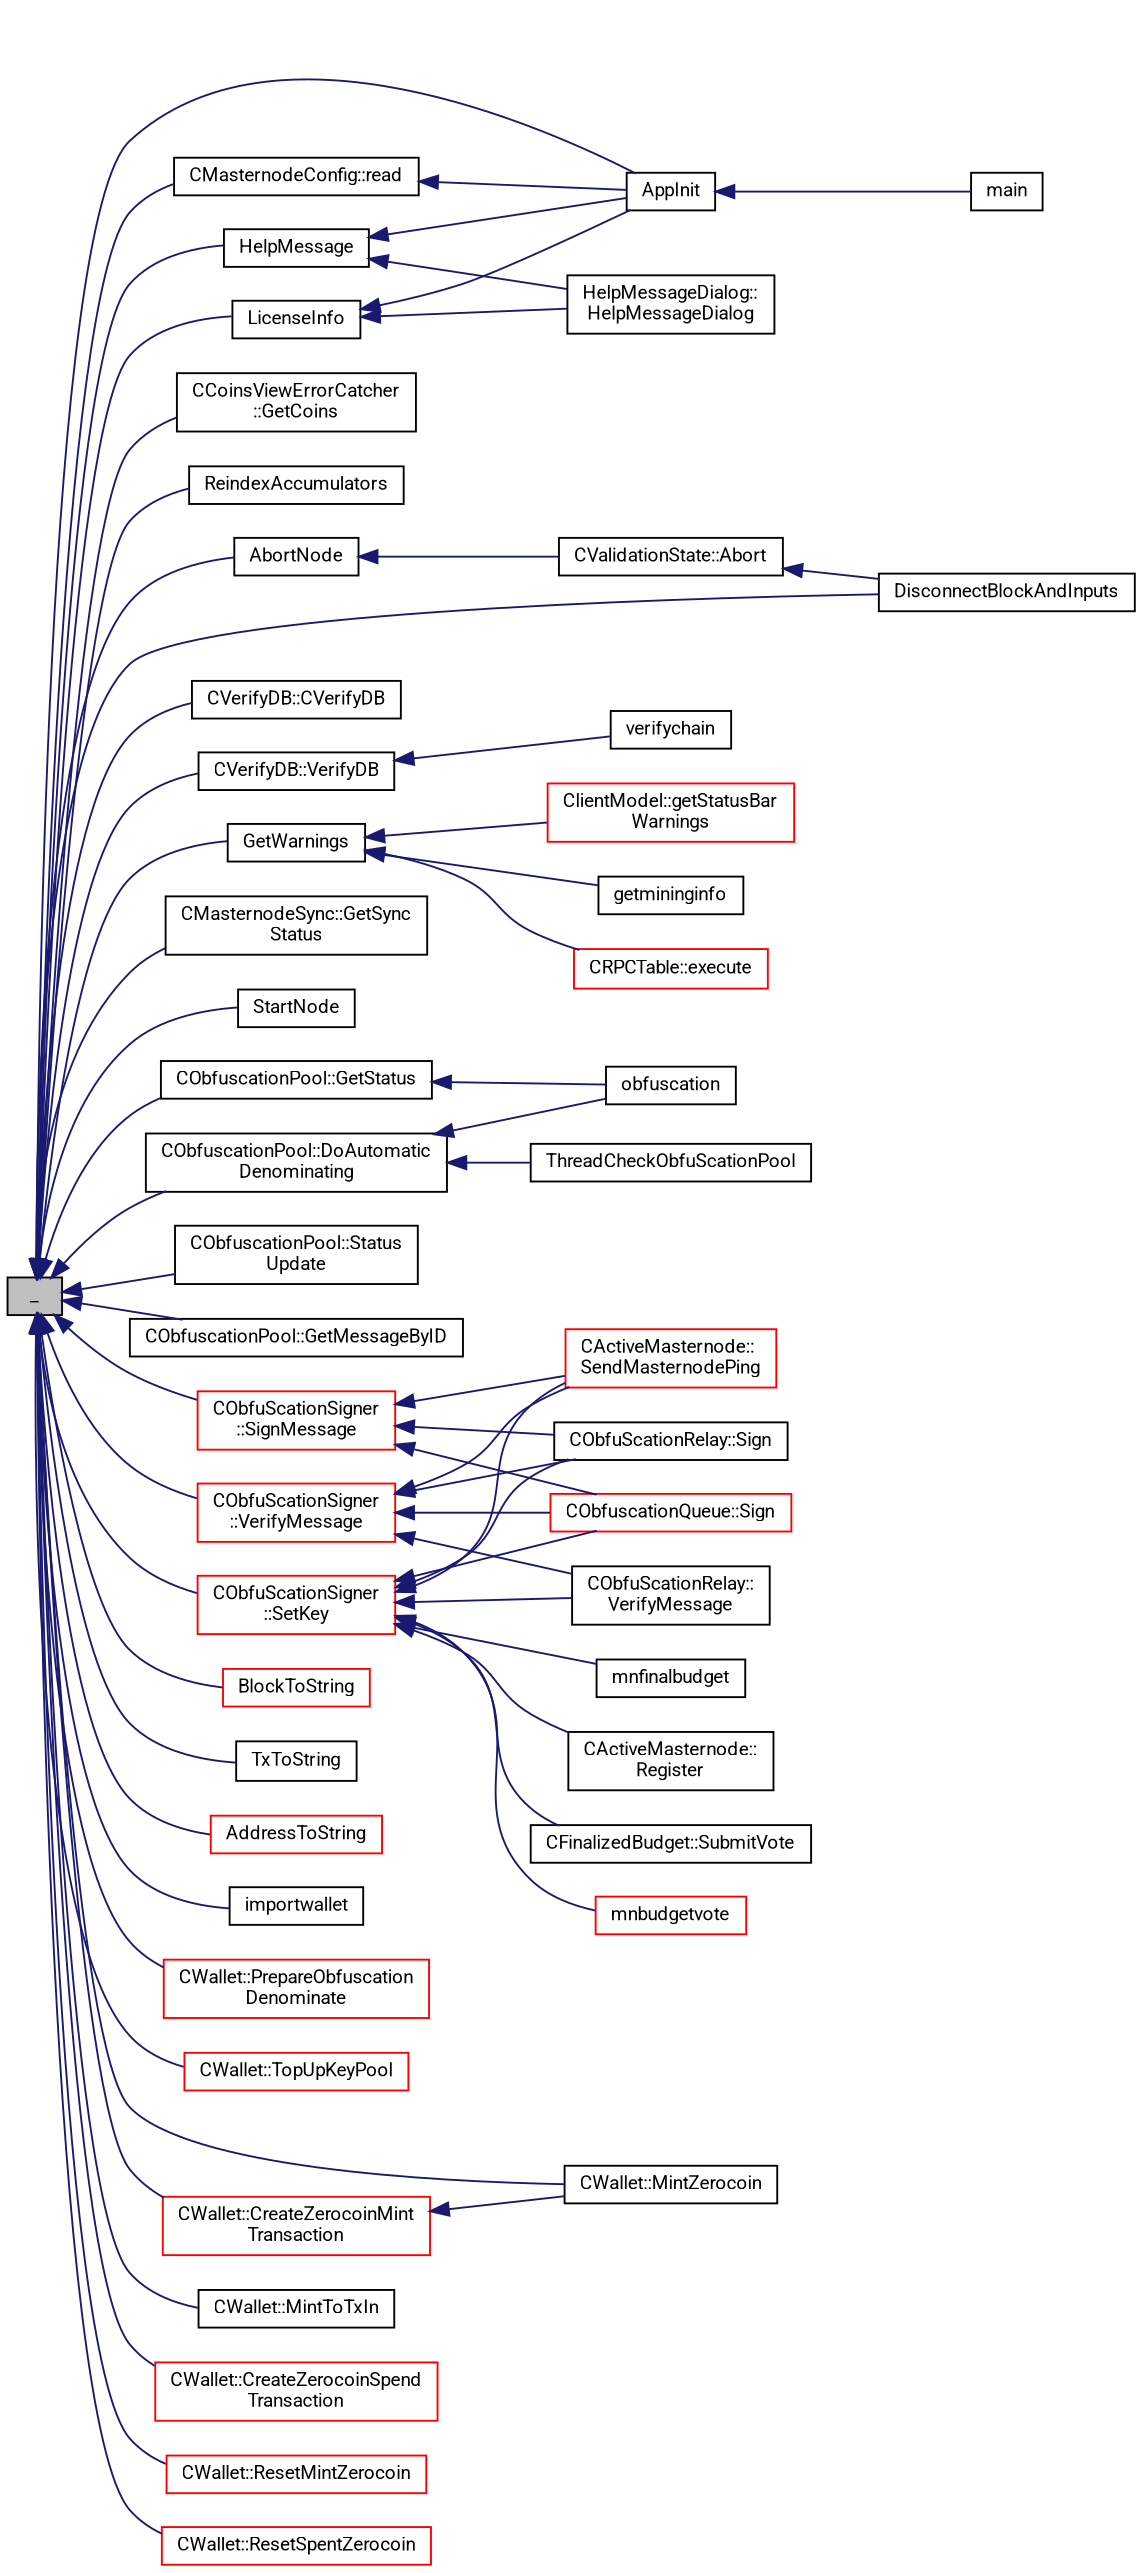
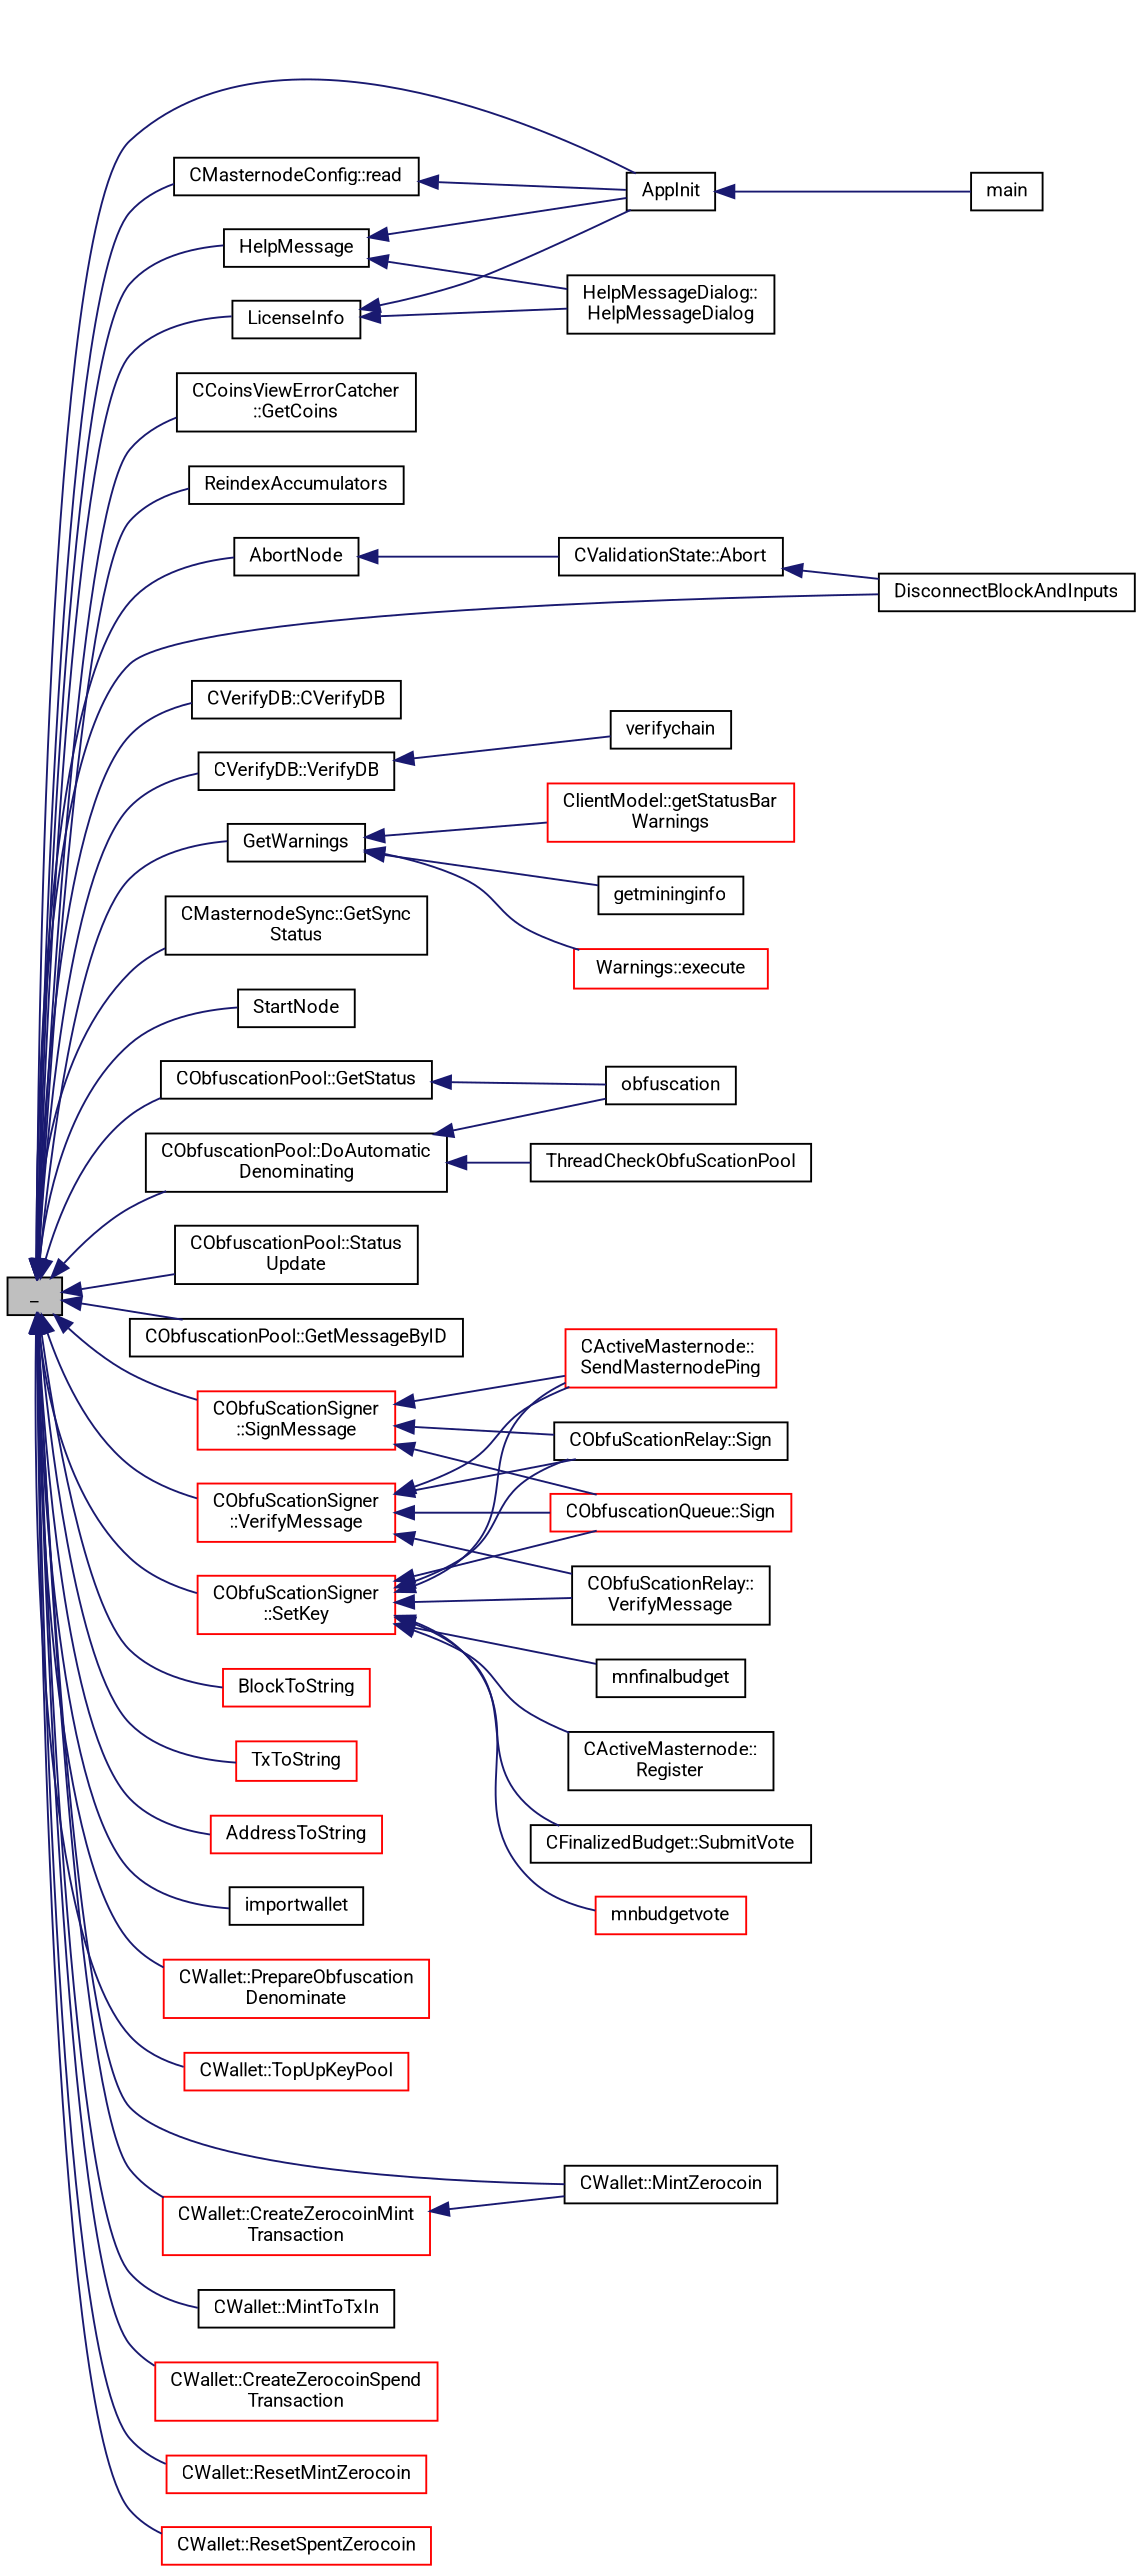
node "CRPCTable::execute": label "CRPCTable::execute" -> "Warnings::execute"
node "TxToString": color black -> red
